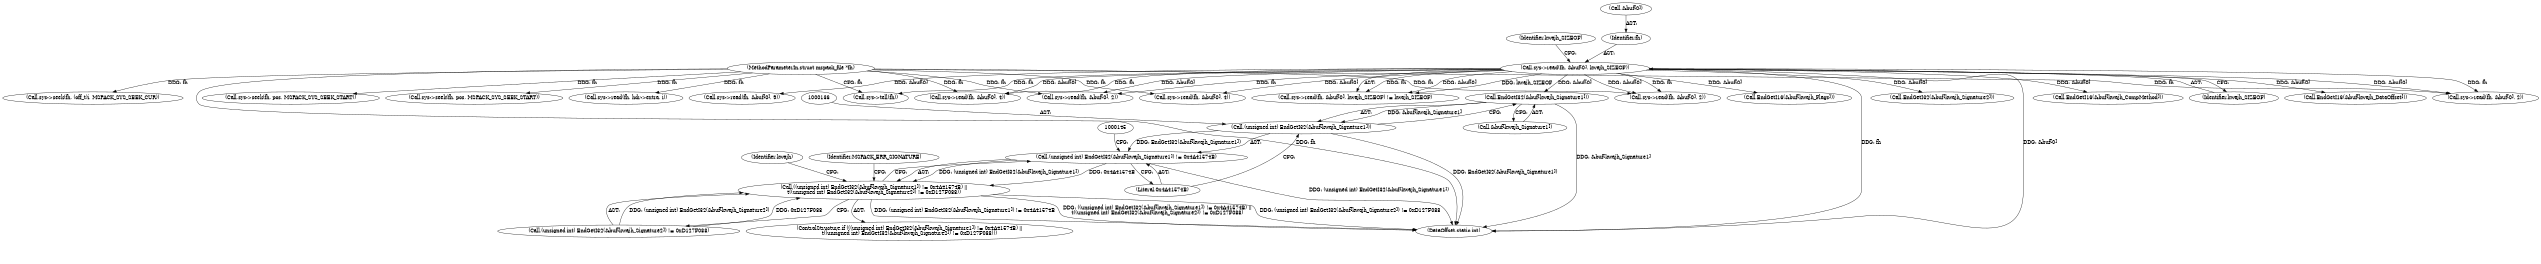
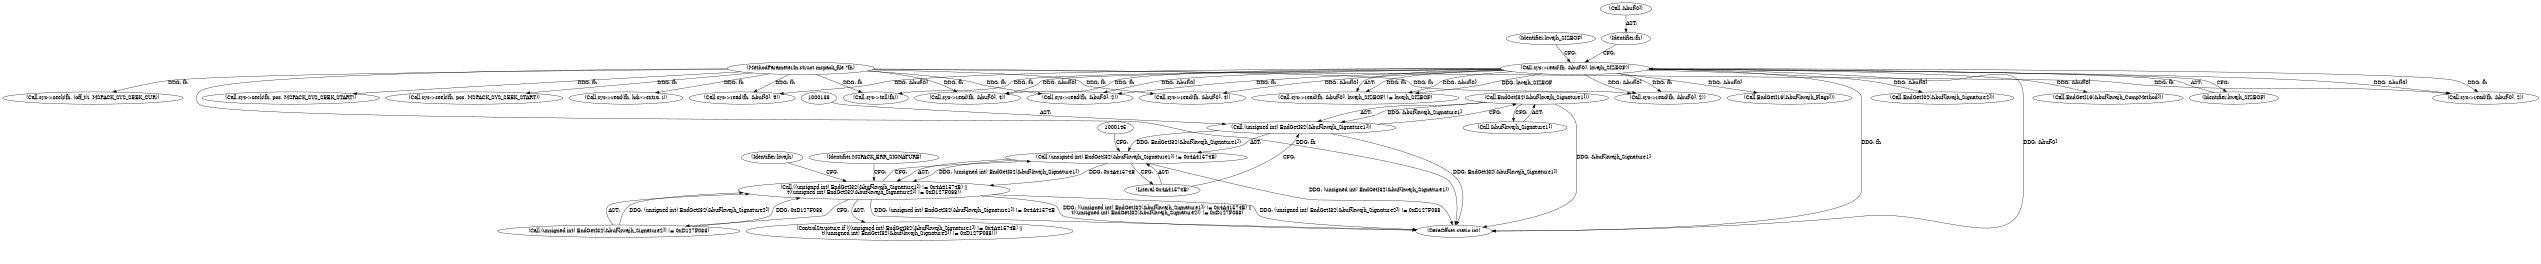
edge "(Identifier,fh)" -> "(Call,sys->read(fh, &buf[0], kwajh_SIZEOF))": label "AST: " -> "CFG: "
edge "(MethodParameterIn,struct mspack_file *fh)" -> "(Call,sys->read(fh, &buf[0], 9))": added, label "DDG: fh"
edge "(Call,sys->read(fh, &buf[0], kwajh_SIZEOF))" -> "(Call,EndGetI32(&buf[kwajh_Signature1]))": removed, label "DDG: &buf[0]"
edge "(MethodParameterIn,struct mspack_file *fh)" -> "(Call,sys->tell(fh))": label "CFG: fh" -> "DDG: fh"
node "(Call,EndGetI16(&buf[kwajh_DataOffset]))": removed
